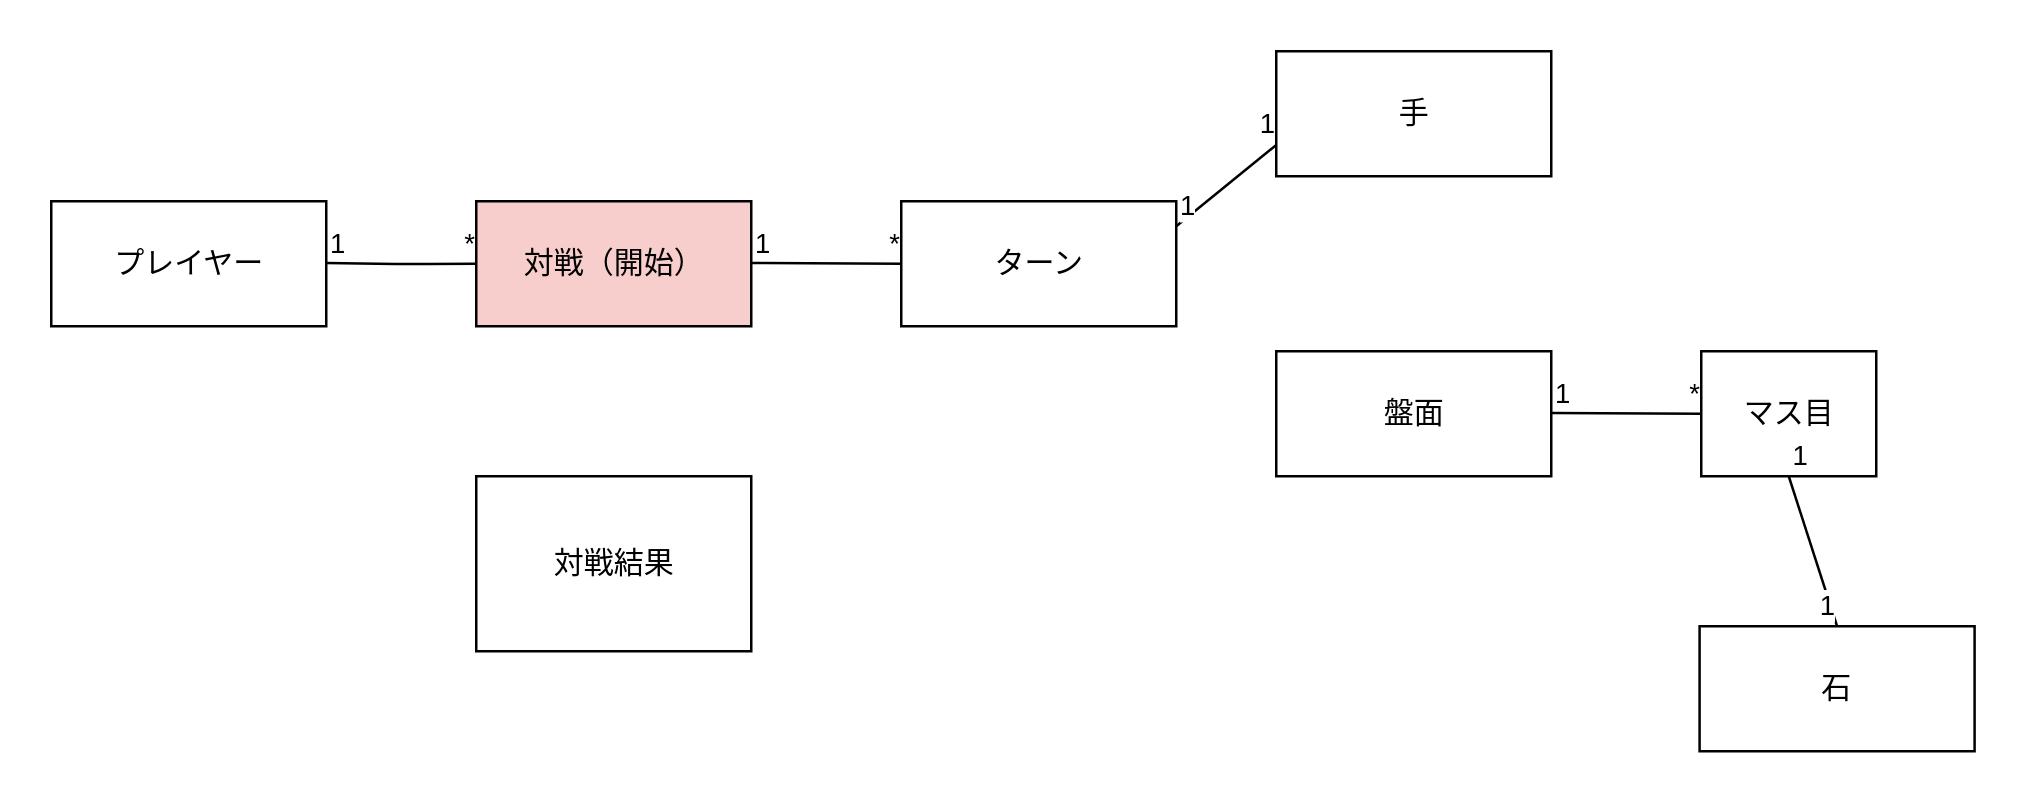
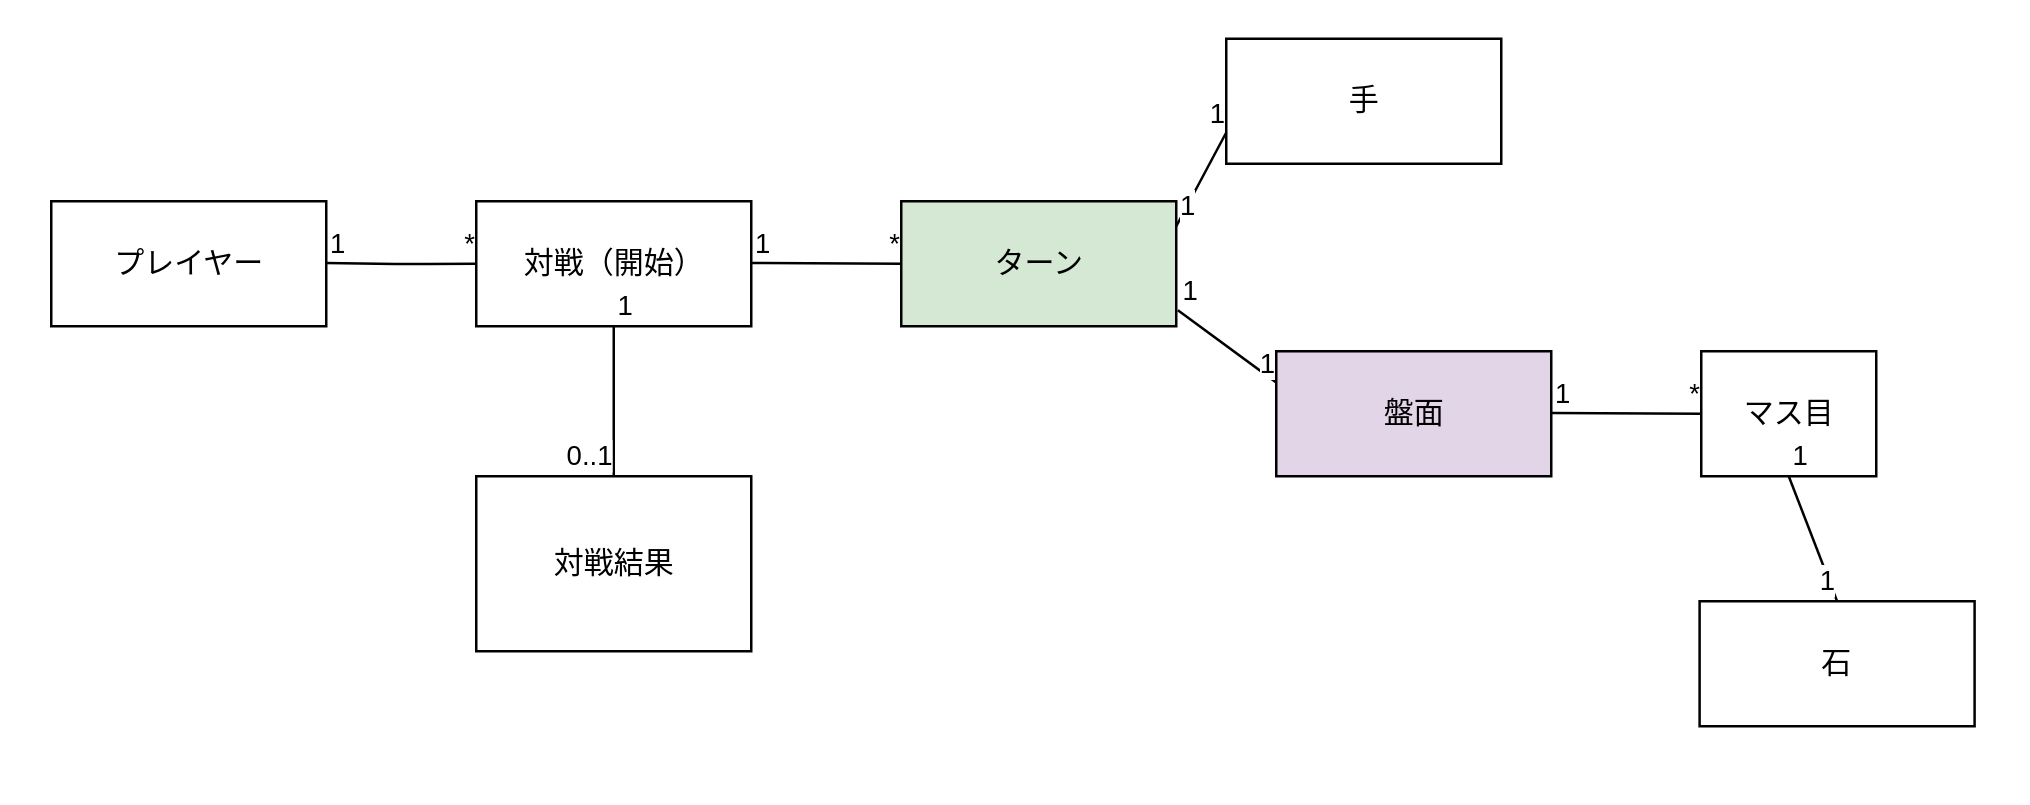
node "手": moved (1414, 114) -> (1364, 101)
node "対戦（開始）": fillcolor #f8cecc -> #ffffff
node "ターン": fillcolor #ffffff -> #d5e8d4
edge "ターン" -- "盤面": added, labels "1", "1"
edge "対戦（開始）" -- "対戦結果": added, labels "1", "0..1"
node "盤面": fillcolor #ffffff -> #e1d5e7
node "石": moved (1837, 689) -> (1837, 664)
